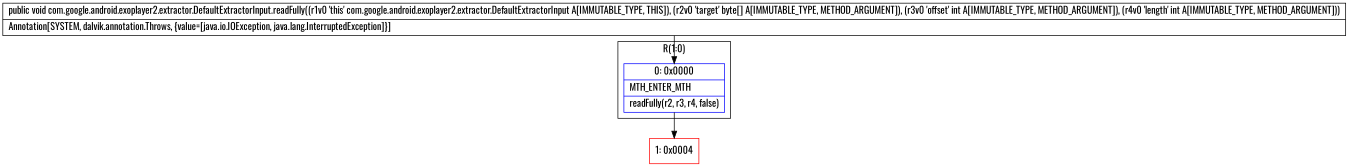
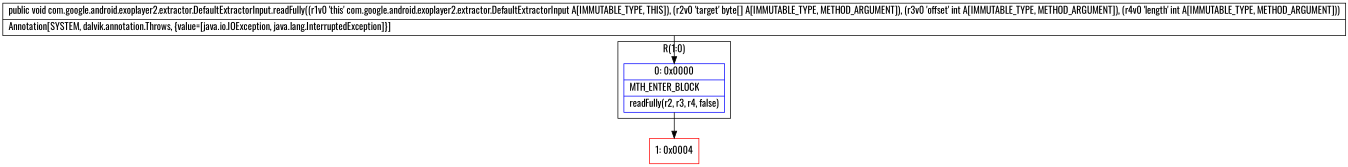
node "0: 0x0000": text "MTH_ENTER_MTH" -> "MTH_ENTER_BLOCK"
